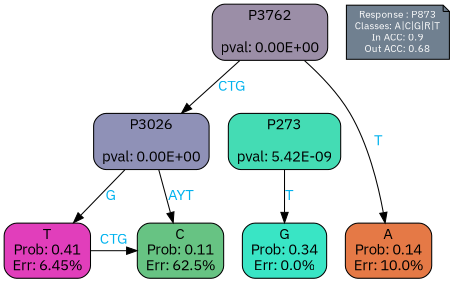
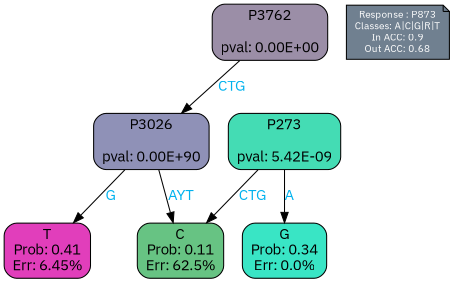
node "P3026 pval: 0.00E+00": label "P3026 pval: 0.00E+00" -> "P3026 pval: 0.00E+90"
edge "P273 pval: 5.42E-09" -> "G Prob: 0.34 Err: 0.0%": label "T" -> "A"
edge "T Prob: 0.41 Err: 6.45%" -> "C Prob: 0.11 Err: 62.5%": now "P273 pval: 5.42E-09" -> "C Prob: 0.11 Err: 62.5%"
node "A Prob: 0.14 Err: 10.0%": removed
